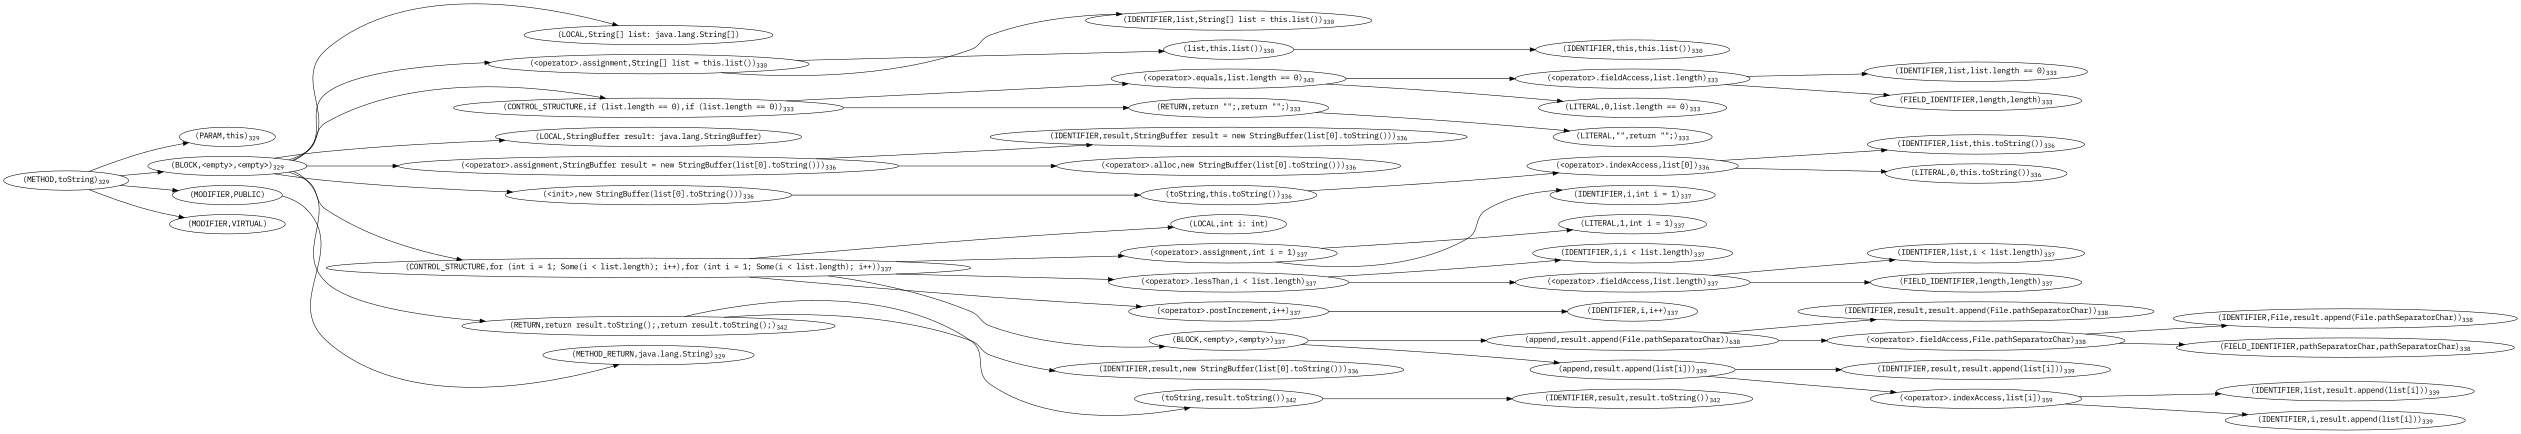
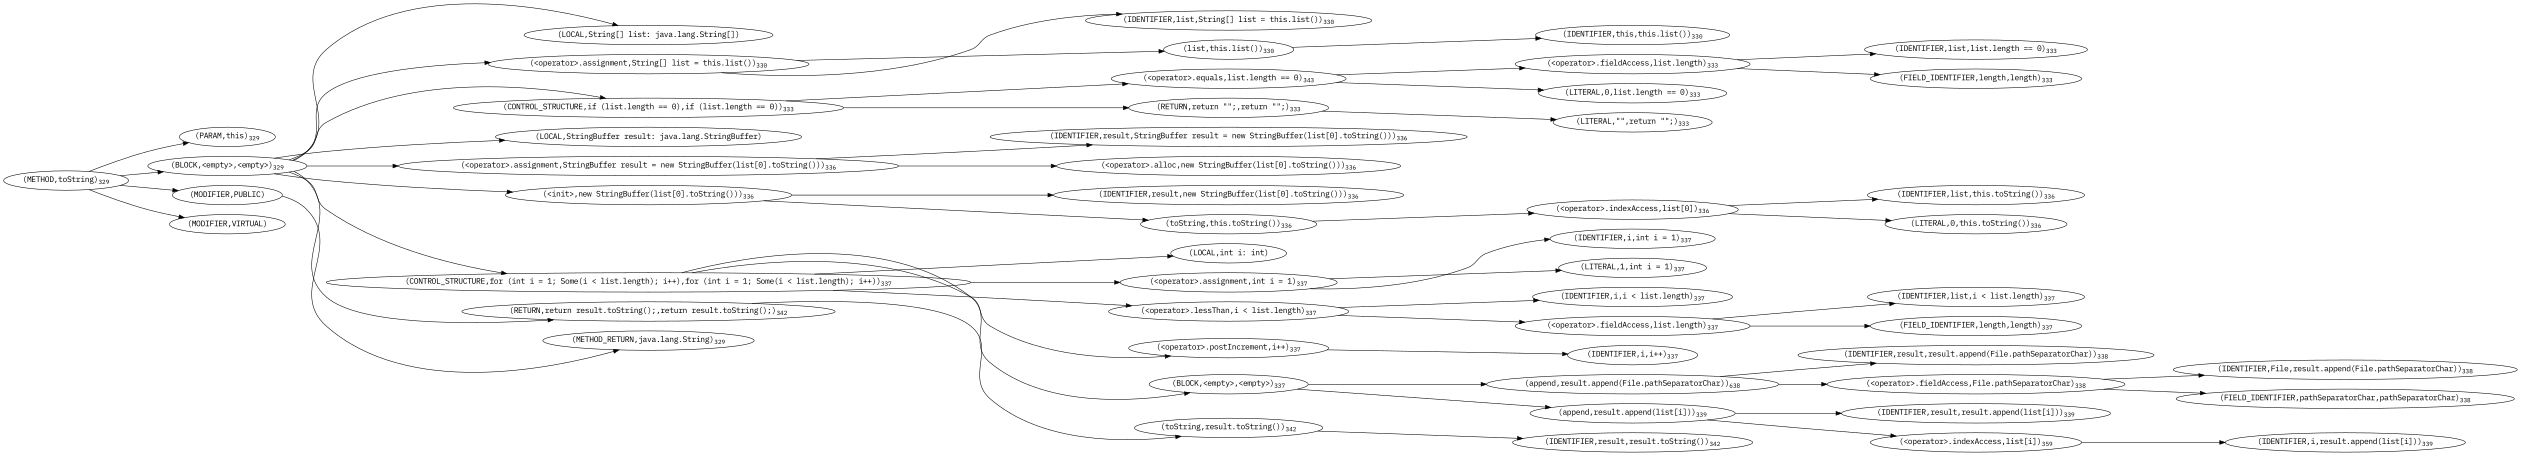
edge "(RETURN,return result.toString();,return result.toString();)" -> "(IDENTIFIER,result,new StringBuffer(list[0].toString()))": now "(<init>,new StringBuffer(list[0].toString()))" -> "(IDENTIFIER,result,new StringBuffer(list[0].toString()))"
node "(IDENTIFIER,list,result.append(list[i]))": removed
